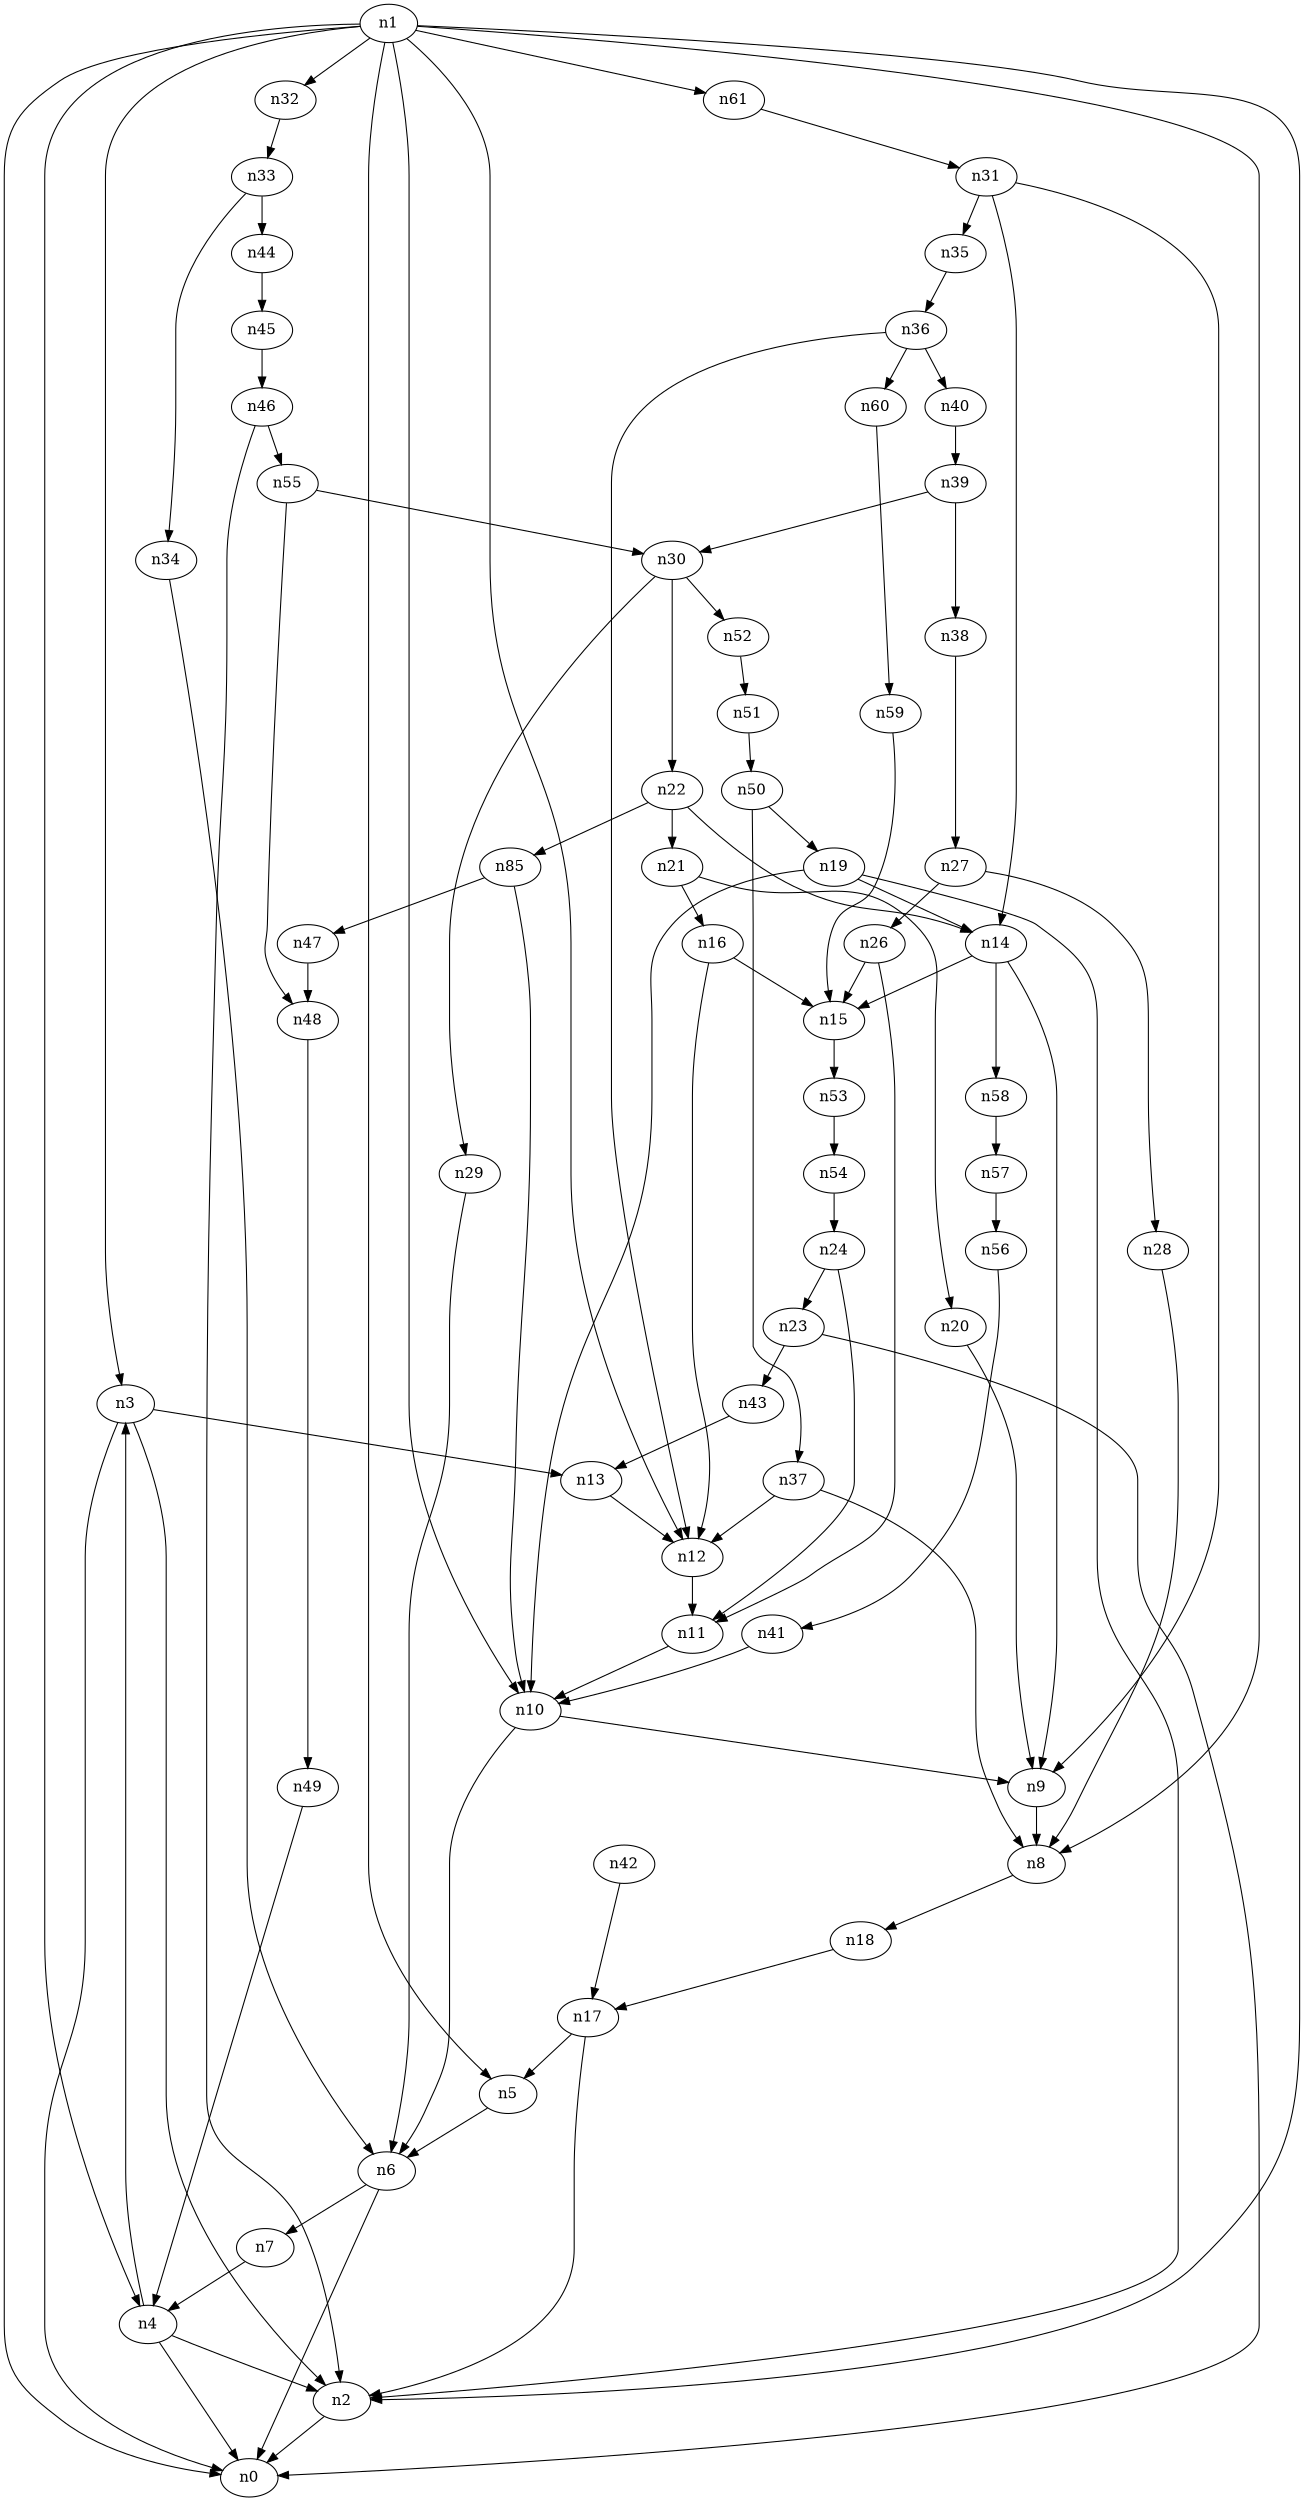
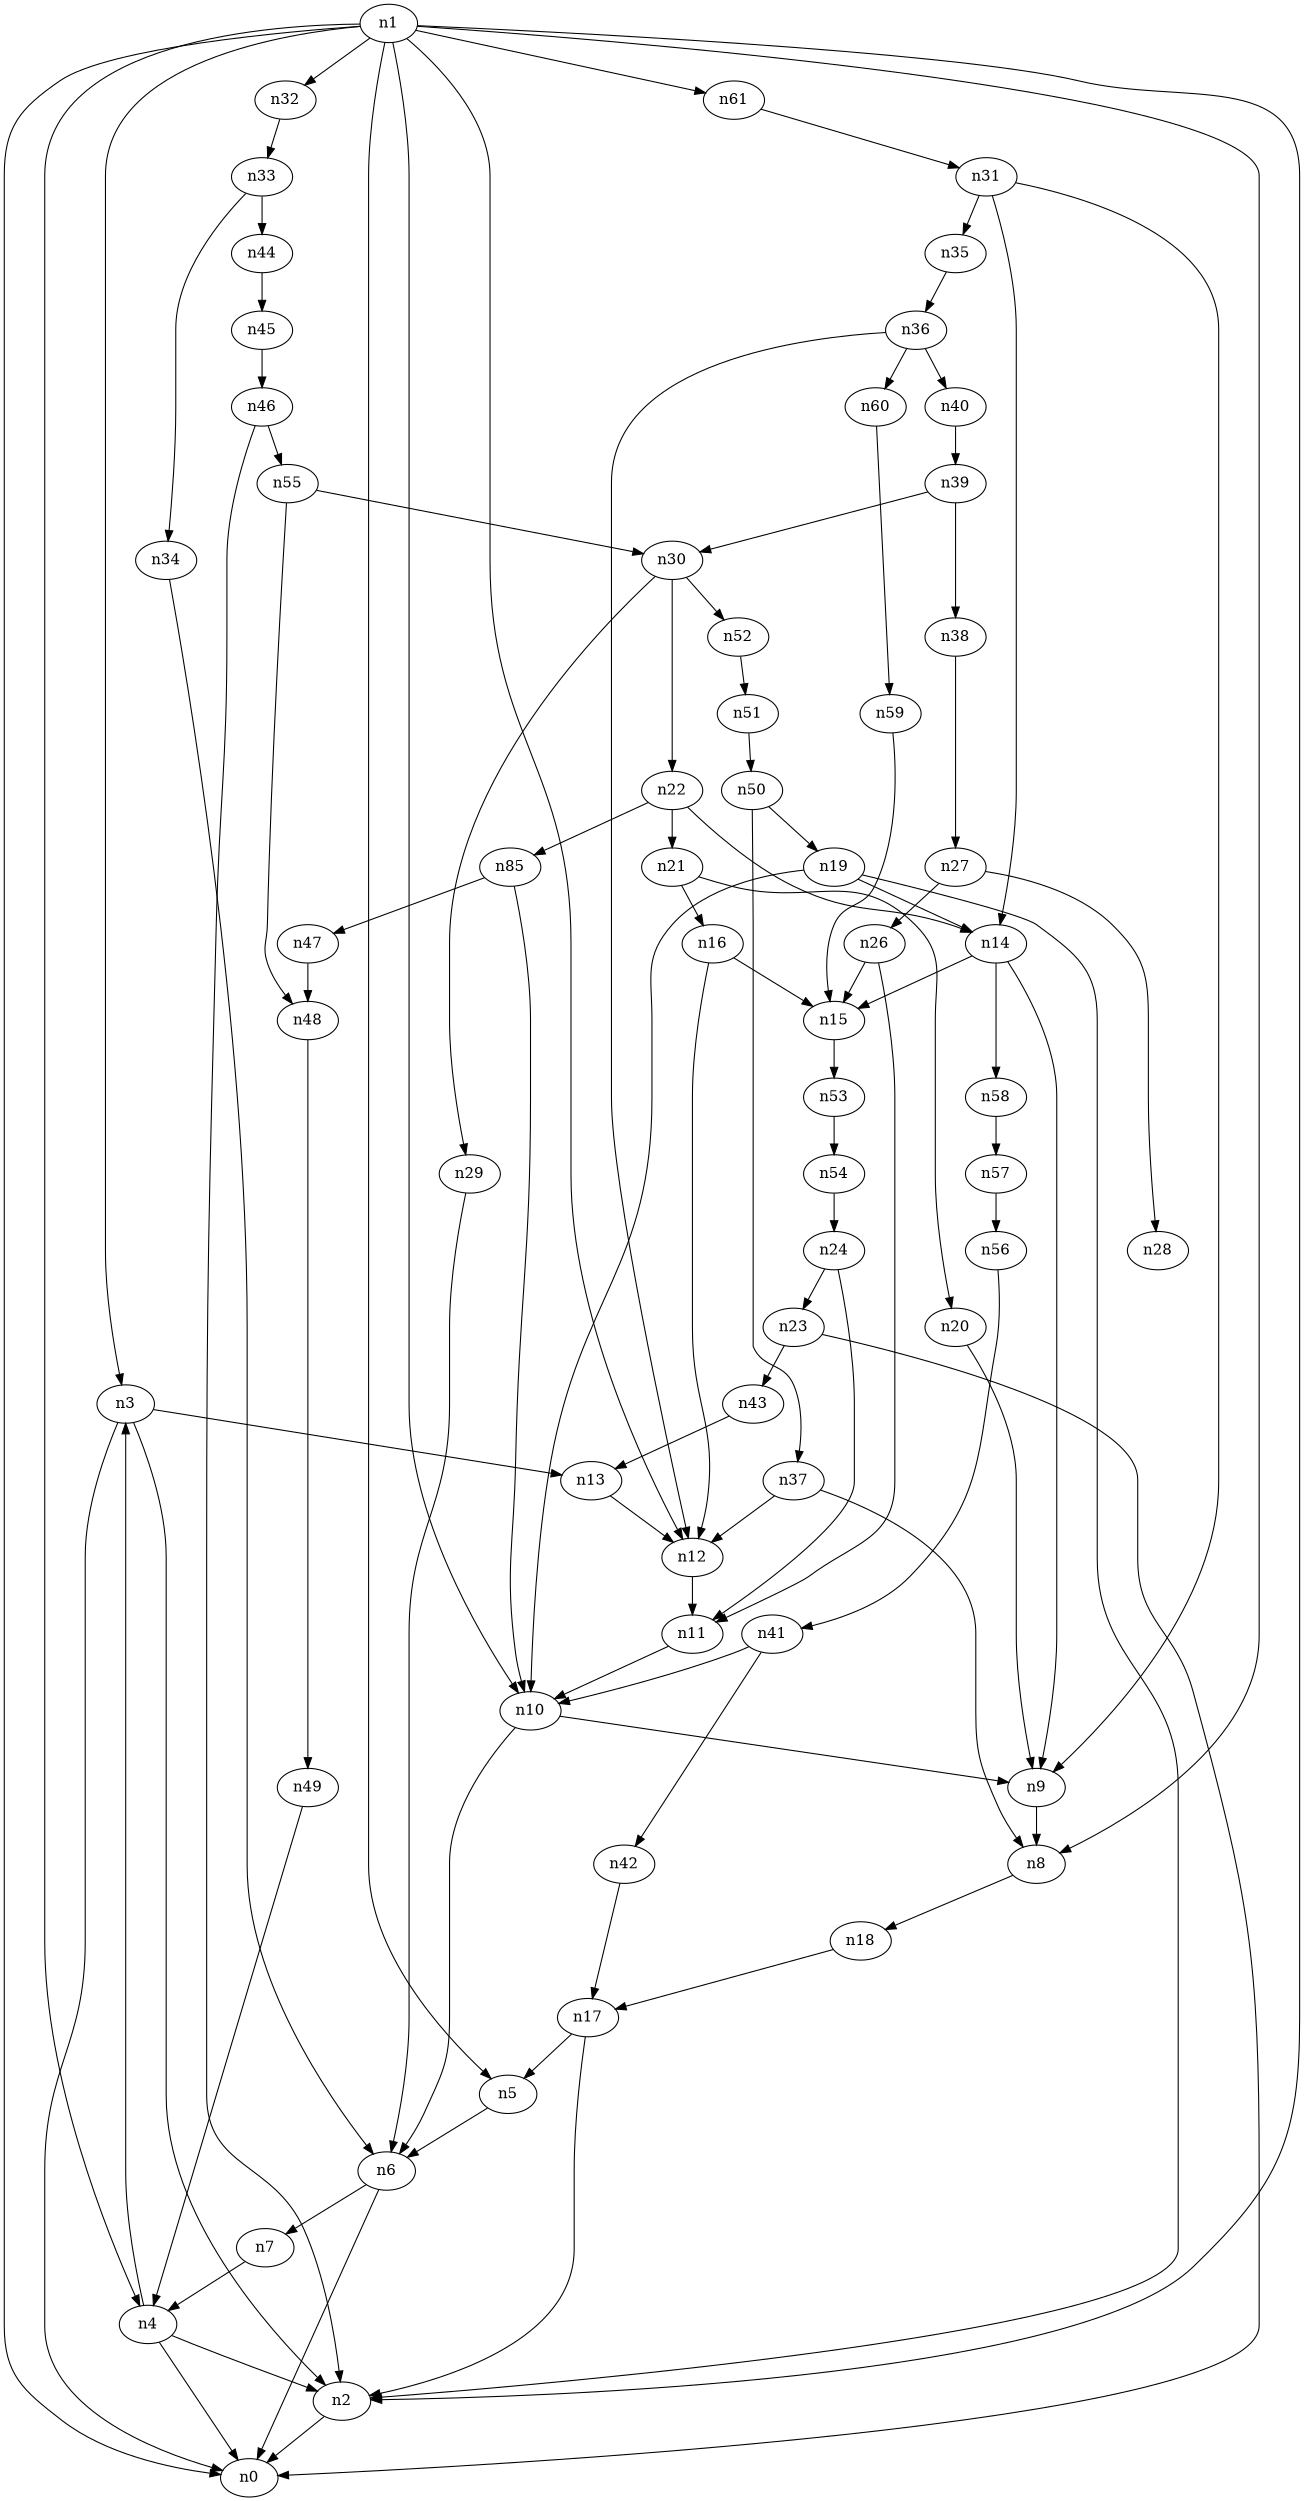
edge "n28" -> "n8": removed
edge "n41" -> "n42": added
